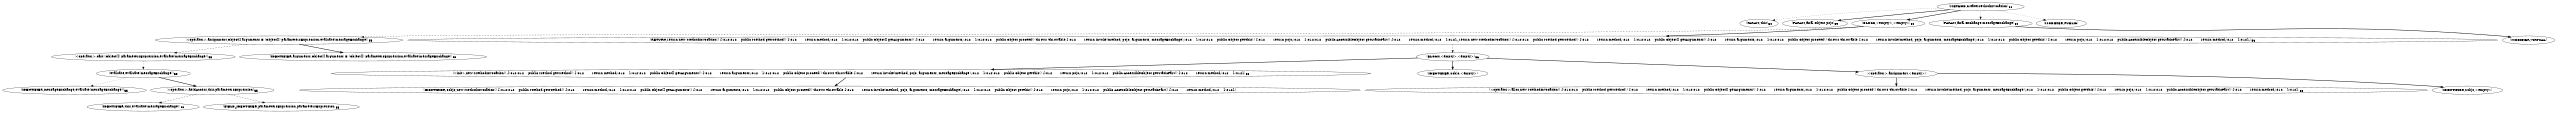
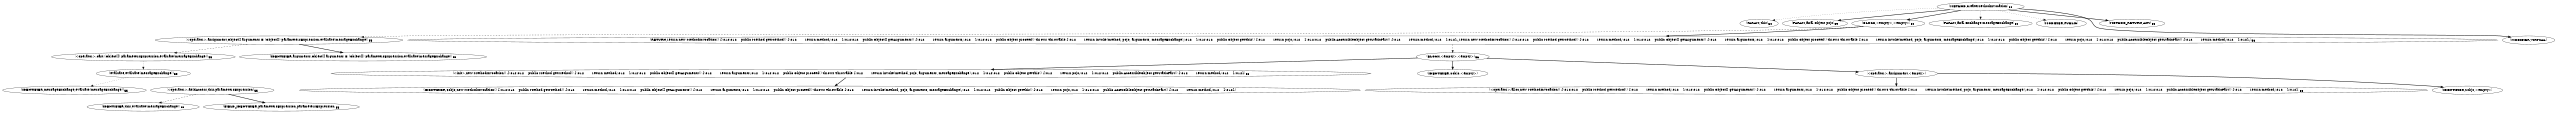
node "(METHOD_RETURN,ANY)": added
edge "(PARAM,final Exchange messageExchange)" -> "(MODIFIER,VIRTUAL)": now "(METHOD,createMethodInvocation)" -> "(MODIFIER,VIRTUAL)"
edge "(evaluate,evaluate(messageExchange))" -> "(<operator>.fieldAccess,this.parametersExpression)": removed
edge "(<operator>.fieldAccess,this.parametersExpression)" -> "(FIELD_IDENTIFIER,parametersExpression,parametersExpression)": style dashed -> bold
